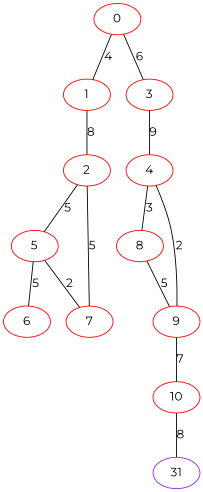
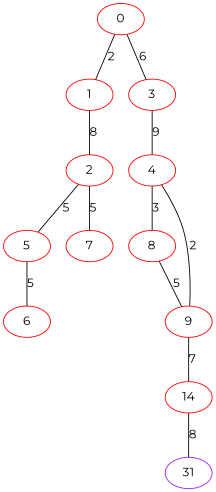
edge "0" -- "1": label "4" -> "2"
edge "5" -- "7": removed, label "2"
node "10": label "10" -> "14"
